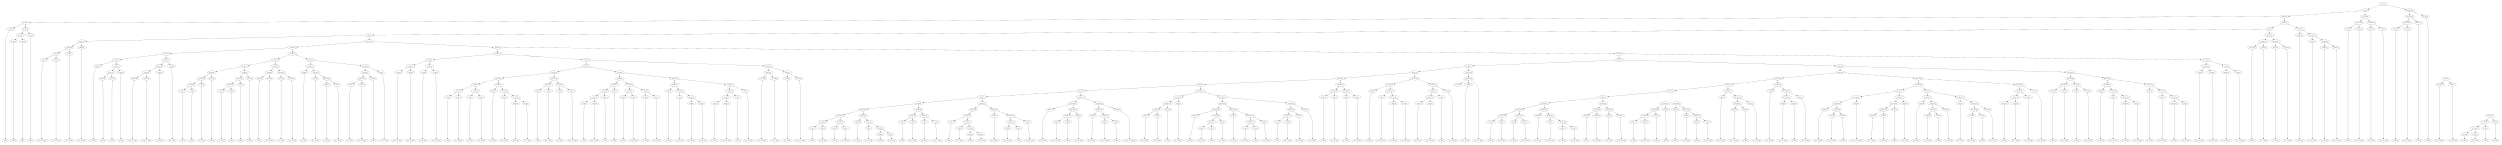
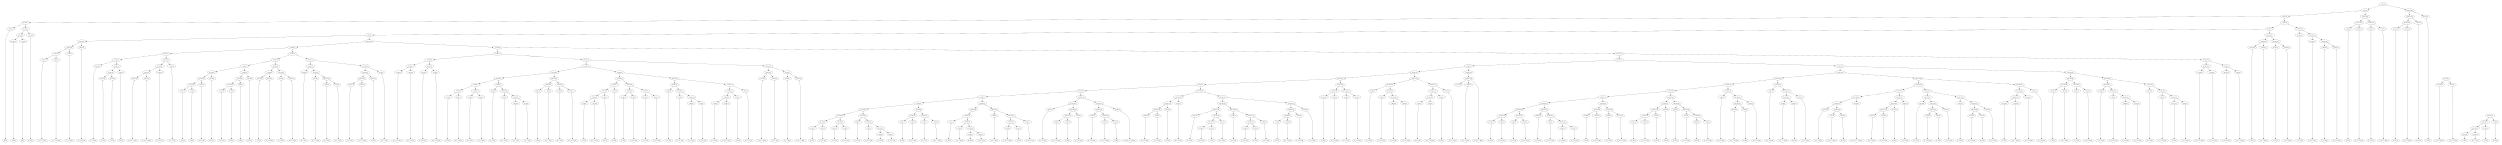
node "L5925(152)": added
